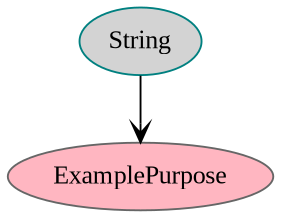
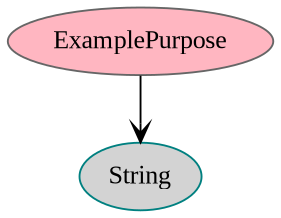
edge "String" -> "ExamplePurpose": reversed
